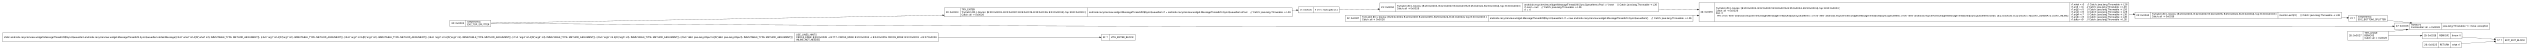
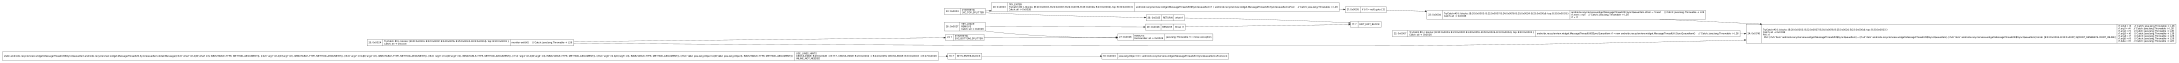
edge "24: 0x0016" -> "25: 0x0024": reversed
edge "30: 0x0003" -> "27: 0x0026": now "30: 0x0003" -> "26: 0x0025"
node "18: 0x0000": added
